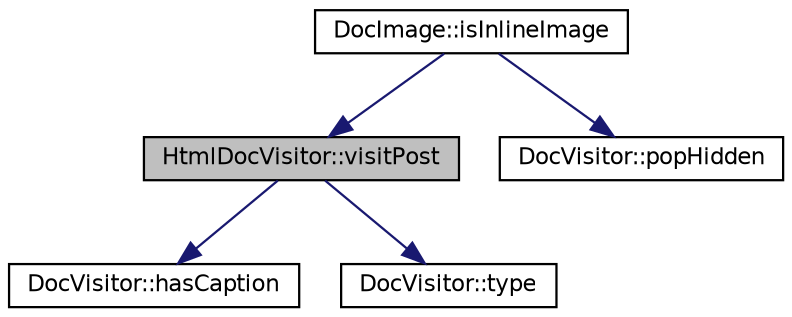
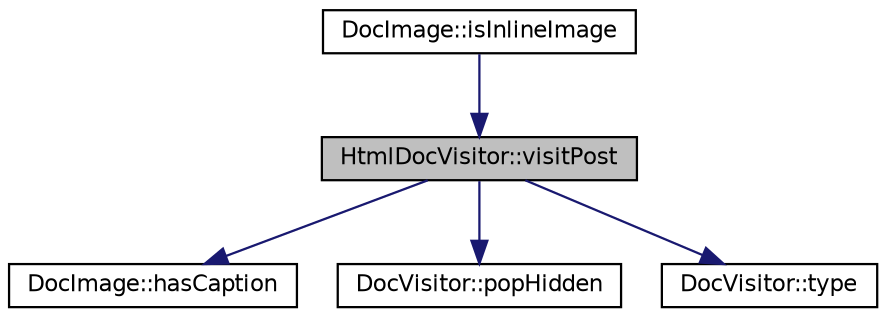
edge "DocImage::isInlineImage" -> "DocVisitor::popHidden": now "HtmlDocVisitor::visitPost" -> "DocVisitor::popHidden"
node "DocVisitor::hasCaption": label "DocVisitor::hasCaption" -> "DocImage::hasCaption"
